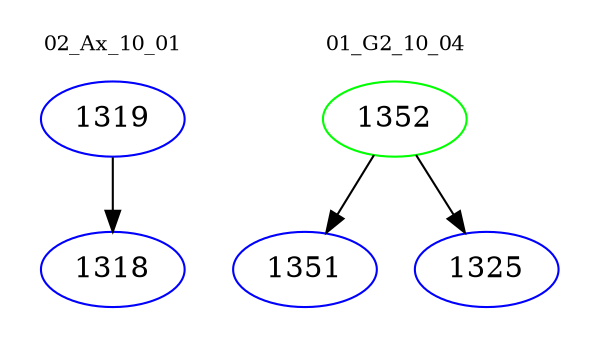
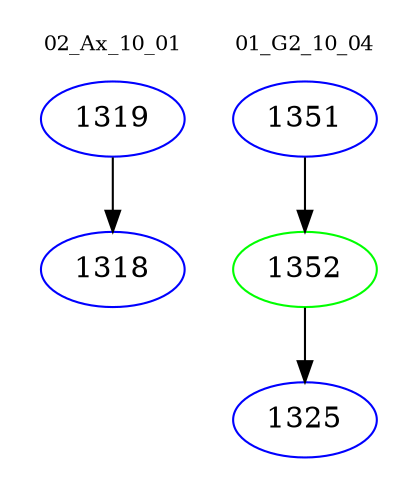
edge "1352" -> "1351": reversed
